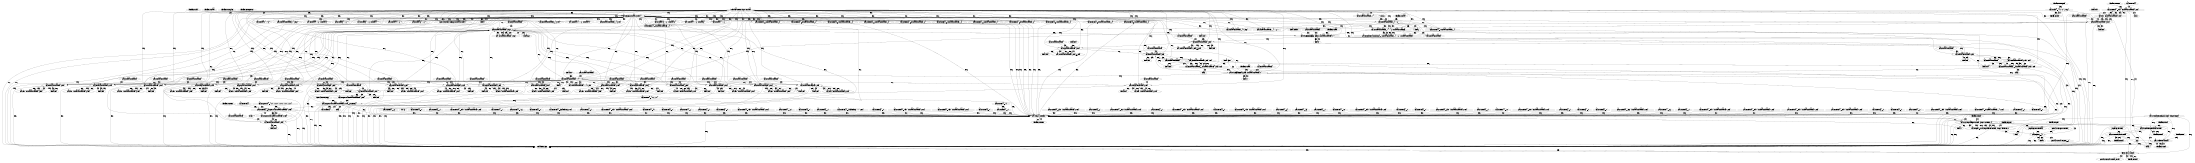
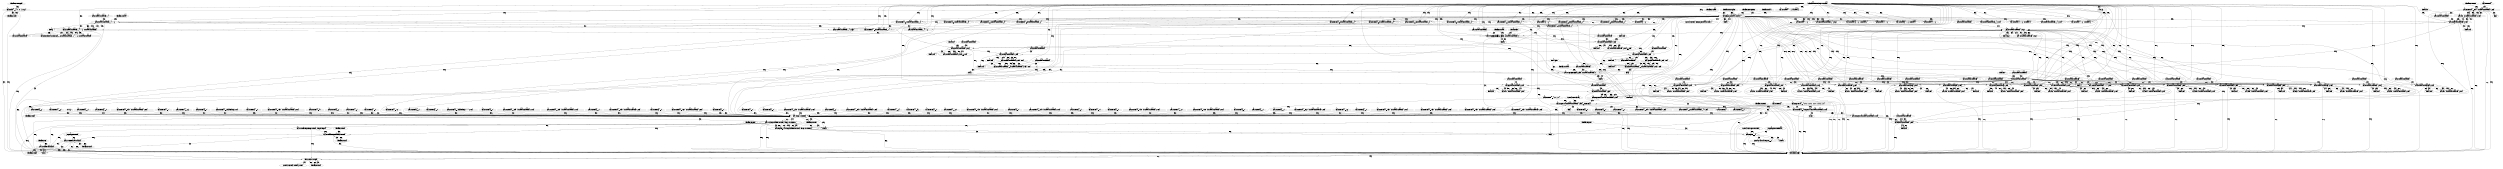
edge "(Call,memcmp(mus_data, mus_hdr, 4))" -> "(Call,(mus_data[9] << 8) | mus_data[8])": reversed
node "(ControlStructure,tempo;)": label "(ControlStructure,tempo;)" -> "(ControlStructure,break;)"
edge "(Call,mus_event[1] = 10)" -> "(Call,mus_event[1] = 0)": now "(Call,mus_event[1] = 10)" -> "(Call,(uint8_t *)mus_event)"
edge "(Call,_WM_midi_setup_tempo(mus_mdi, (uint32_t)tempo_f))" -> "(Call,_WM_SetupMidiEvent(mus_mdi, (uint8_t *)mus_event, 0))": reversed
